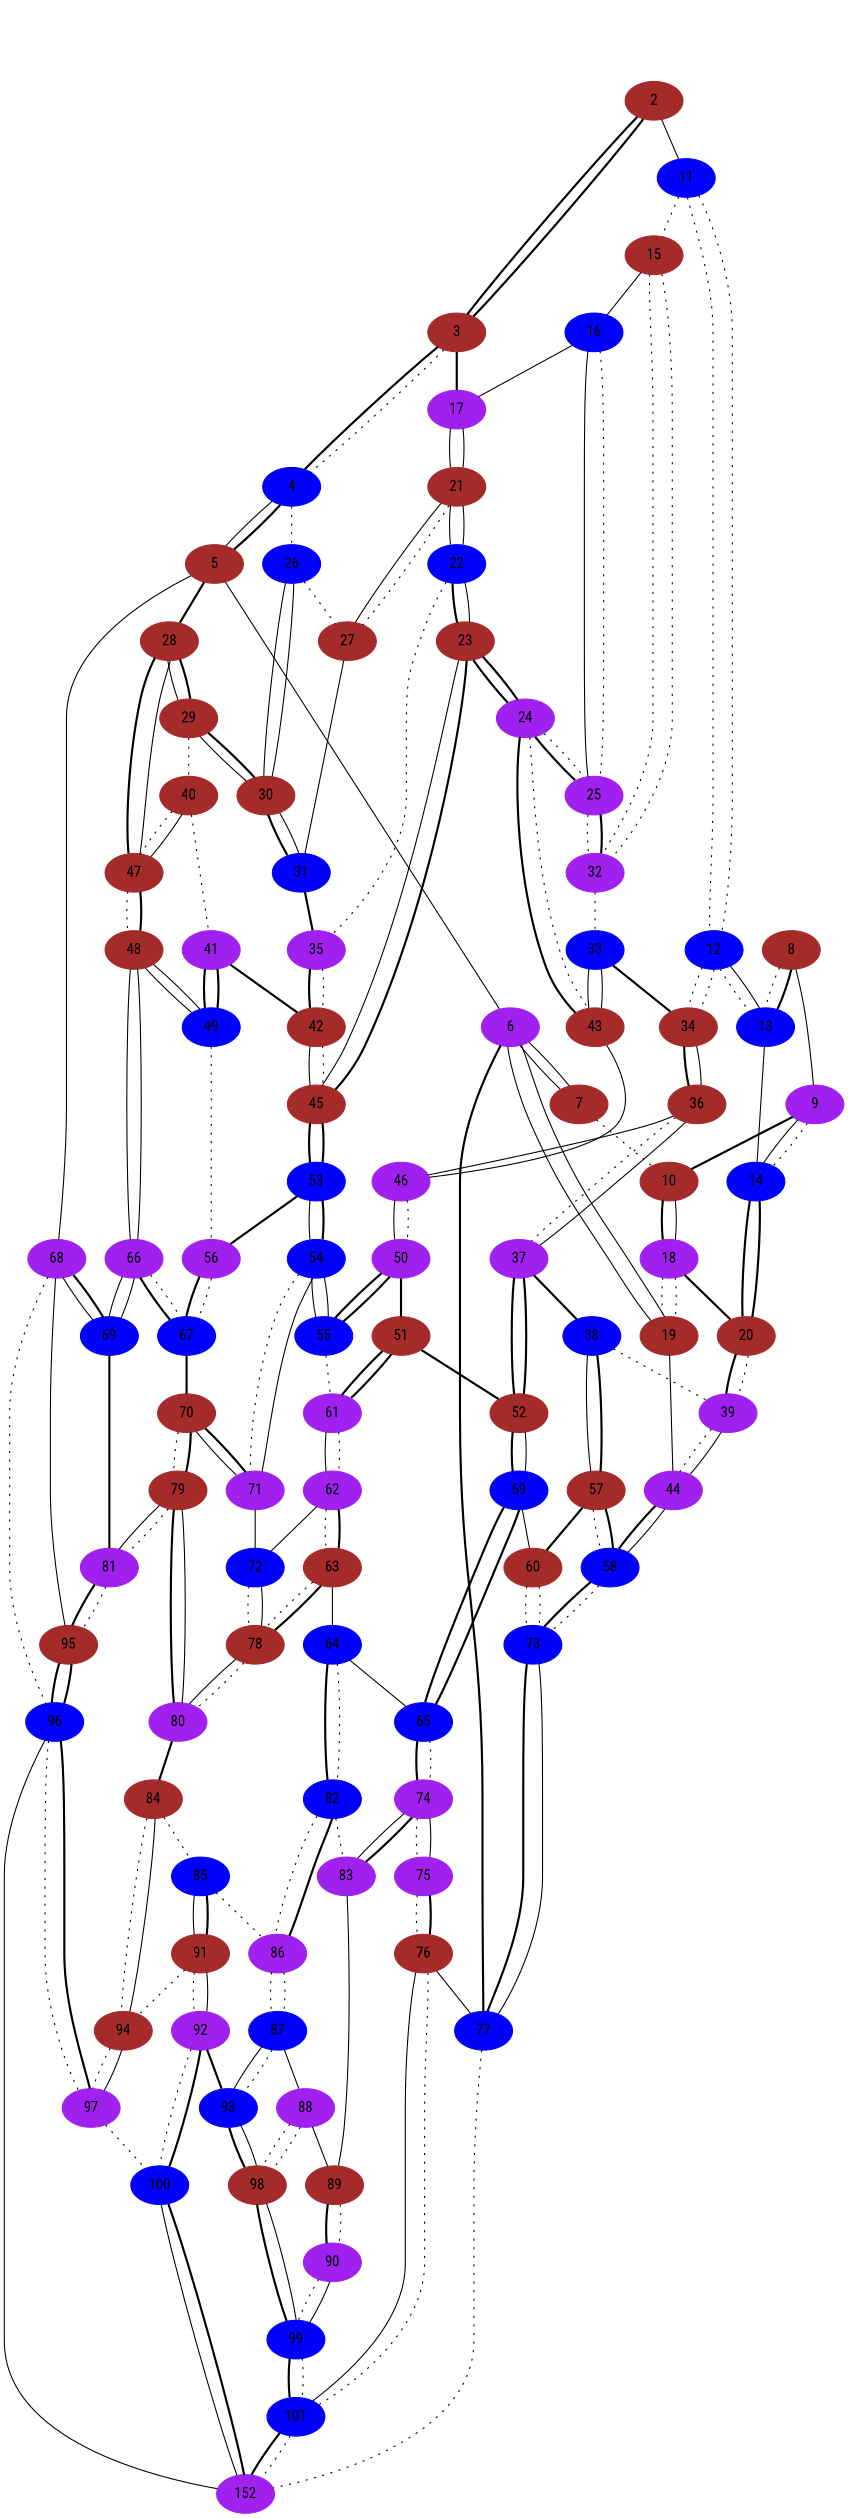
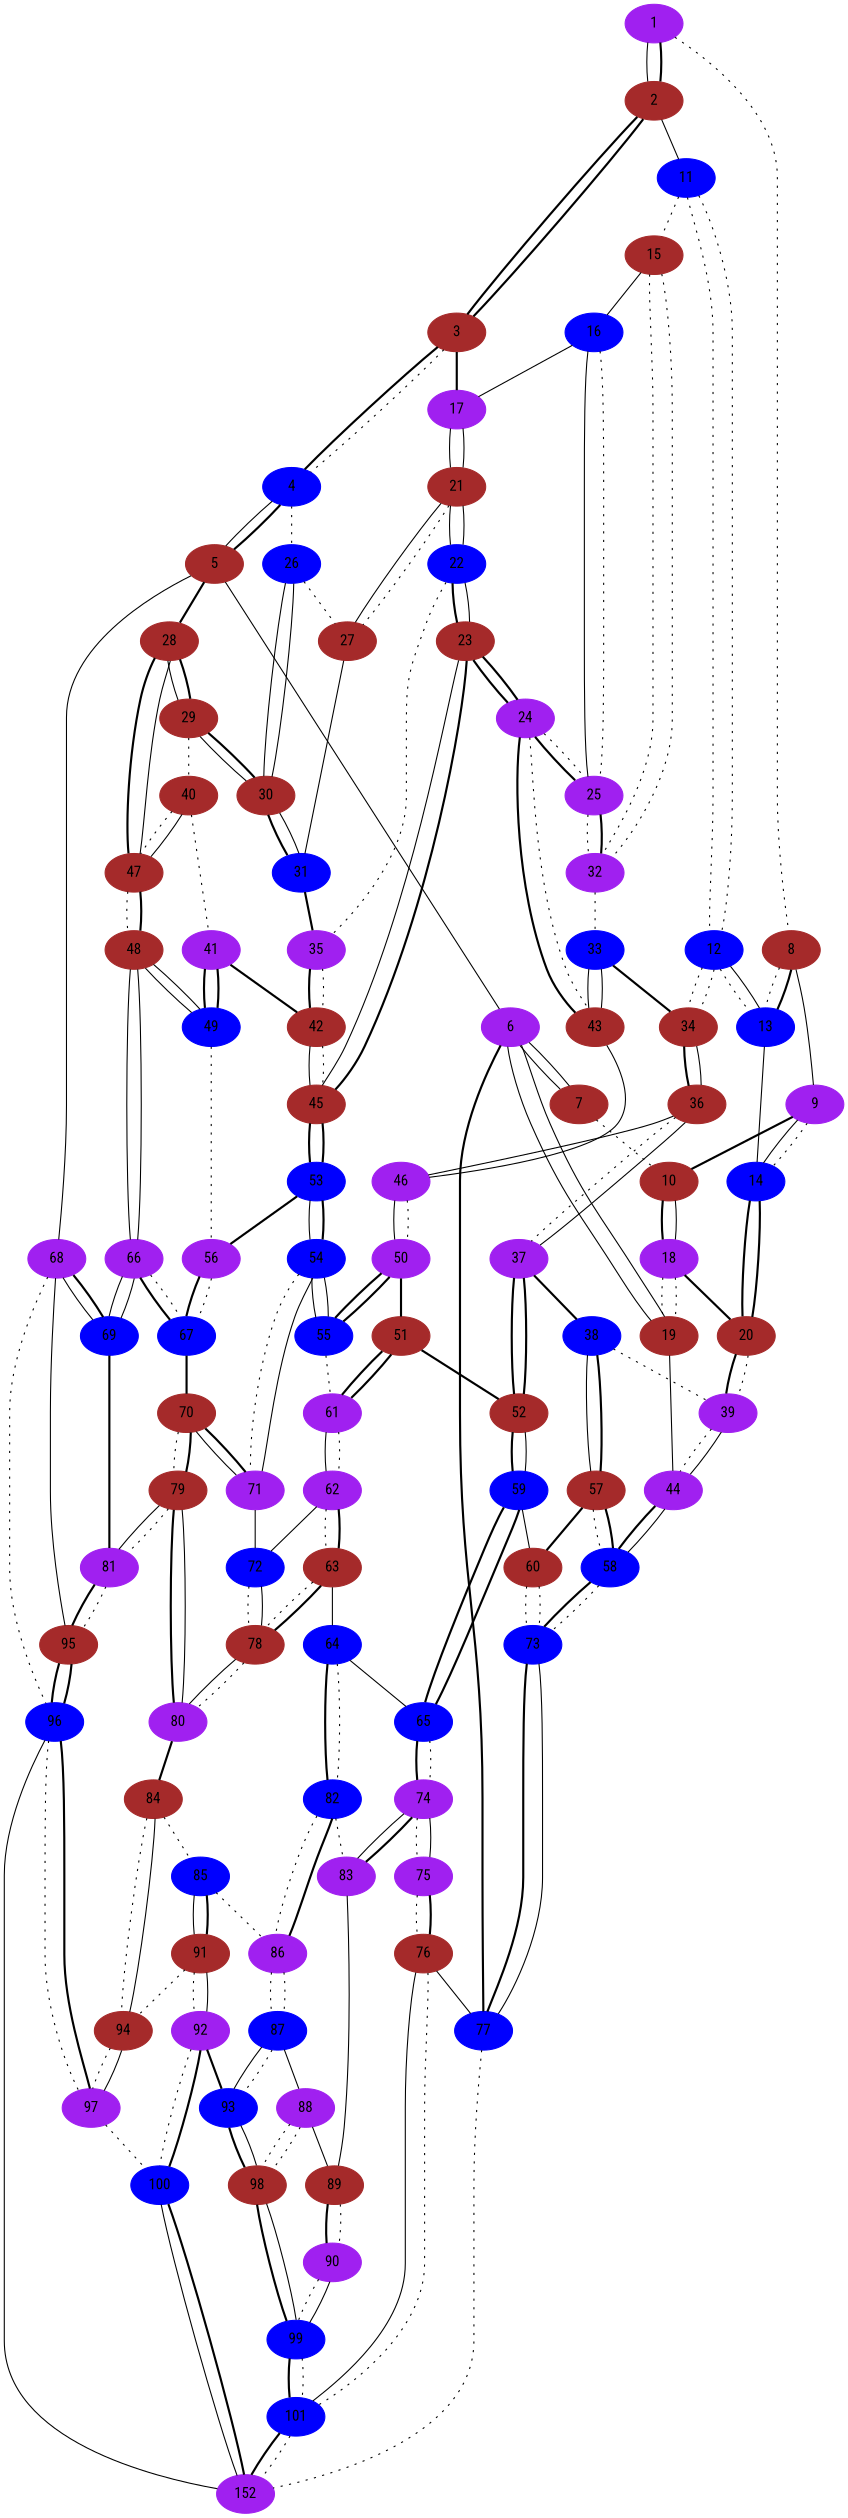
node "1": added
